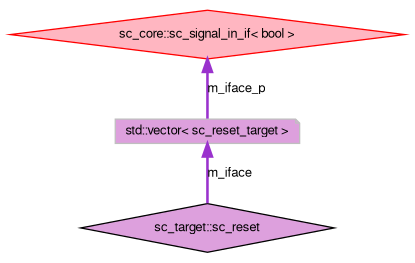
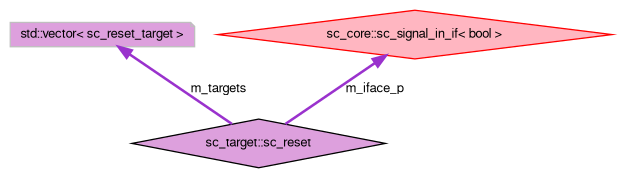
edge "std::vector< sc_reset_target >" -> "sc_core::sc_signal_in_if< bool >": now "sc_target::sc_reset" -> "sc_core::sc_signal_in_if< bool >"
edge "sc_target::sc_reset" -> "std::vector< sc_reset_target >": label "m_iface" -> "m_targets"
